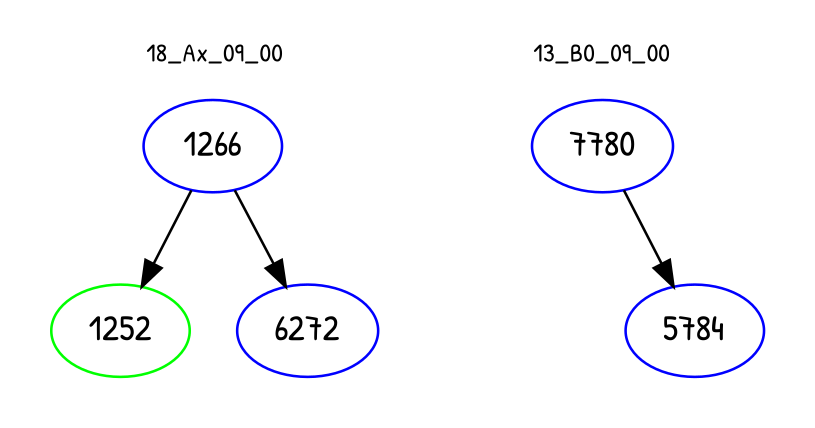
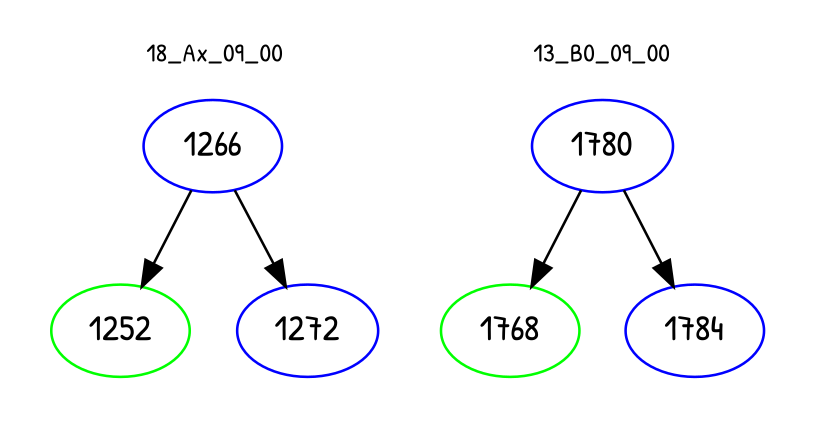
node "7780": label "7780" -> "1780"
node "6272": label "6272" -> "1272"
node "1768": added
node "5784": label "5784" -> "1784"
